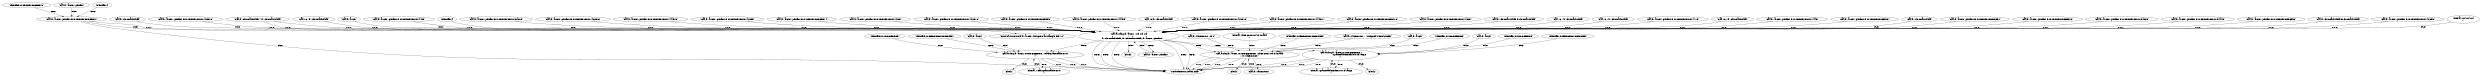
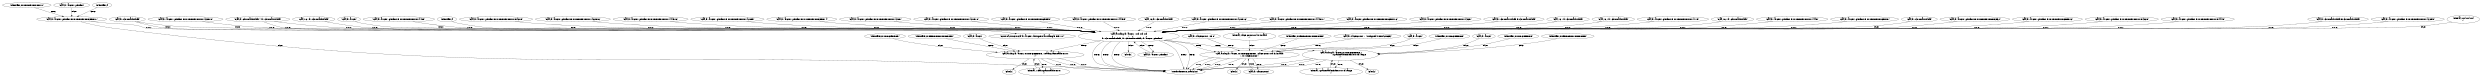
node "(Identifier,AV_PIX_FMT_GBRP10)": label "(Identifier,AV_PIX_FMT_GBRP10)" -> "(Identifier,AV_PIX_FMT_MAX10)"
node "(Call,f->avctx->pix_fmt = AV_PIX_FMT_RGB32)": removed
edge "(Call,f->avctx->pix_fmt = AV_PIX_FMT_GBRP10)" -> "(ControlStructure,if (f->avctx->bits_per_raw_sample == 10))": now "(Call,f->chroma_h_shift)" -> "(ControlStructure,if (f->avctx->bits_per_raw_sample == 10))"
node "(MethodReturn,static shift)": label "(MethodReturn,static shift)" -> "(MethodReturn,static int)"
